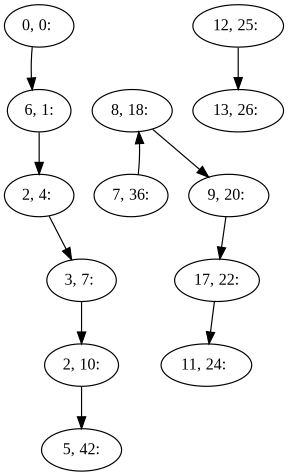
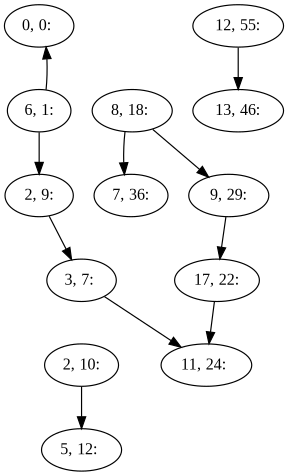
node "12, 25:": label "12, 25:" -> "12, 55:"
edge "0, 0:" -> "6, 1:": reversed
node "13, 26:": label "13, 26:" -> "13, 46:"
edge "7, 36:" -> "8, 18:": reversed
node "2, 4:": label "2, 4:" -> "2, 9:"
node "9, 20:": label "9, 20:" -> "9, 29:"
edge "3, 7:" -> "2, 10:": now "3, 7:" -> "11, 24:"
node "5, 42:": label "5, 42:" -> "5, 12:"
